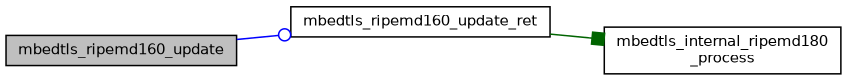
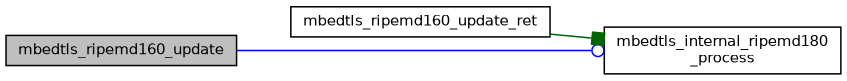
edge "mbedtls_ripemd160_update" -> "mbedtls_ripemd160_update_ret": now "mbedtls_ripemd160_update" -> "mbedtls_internal_ripemd180 _process"
